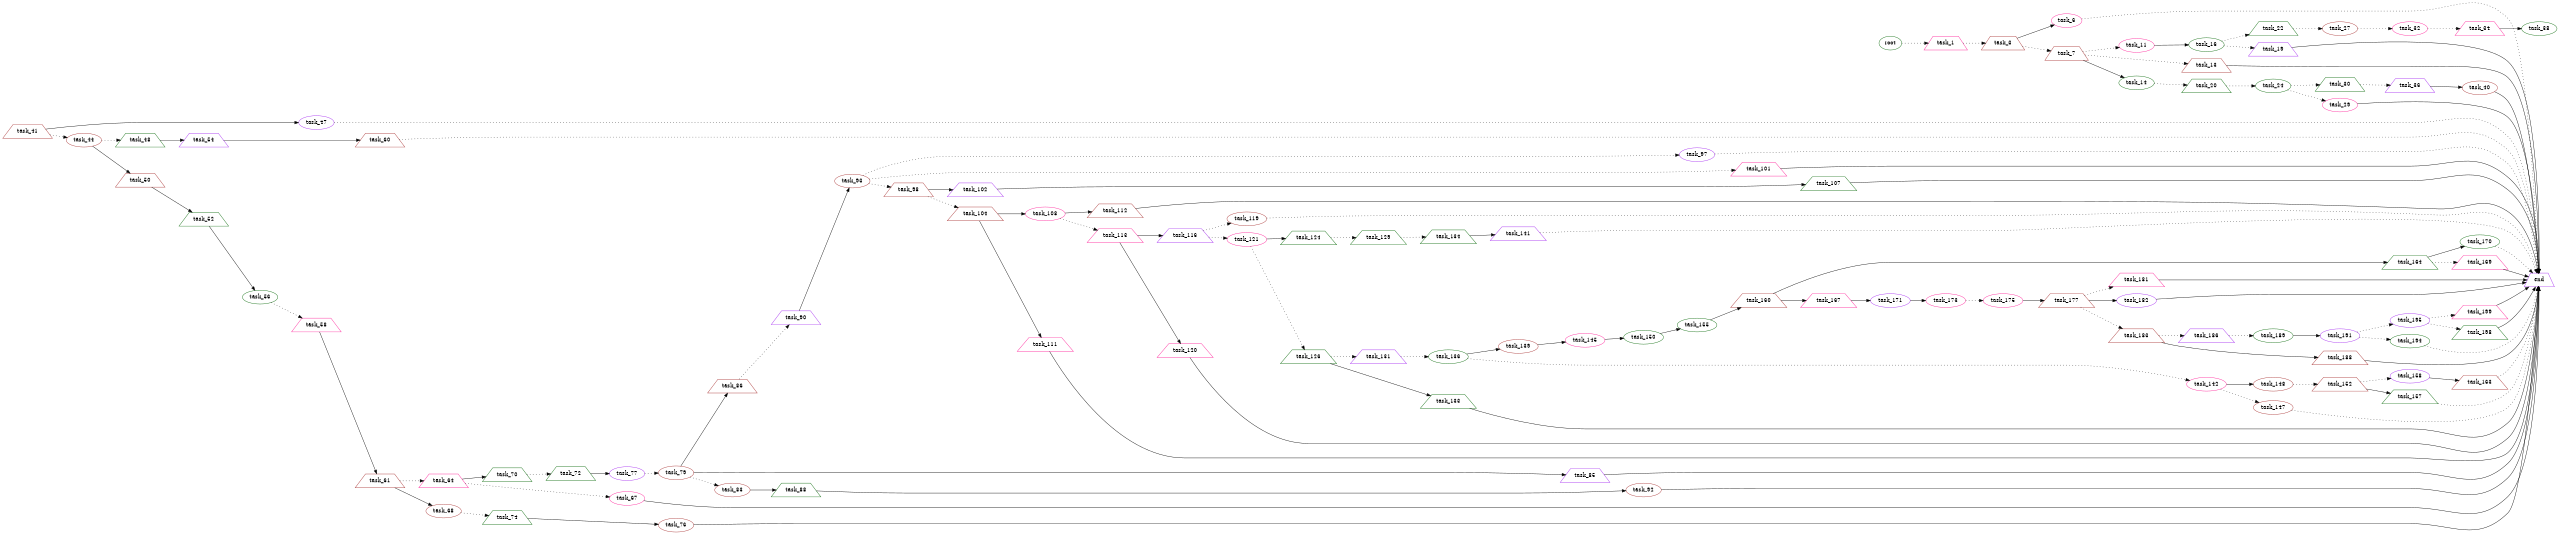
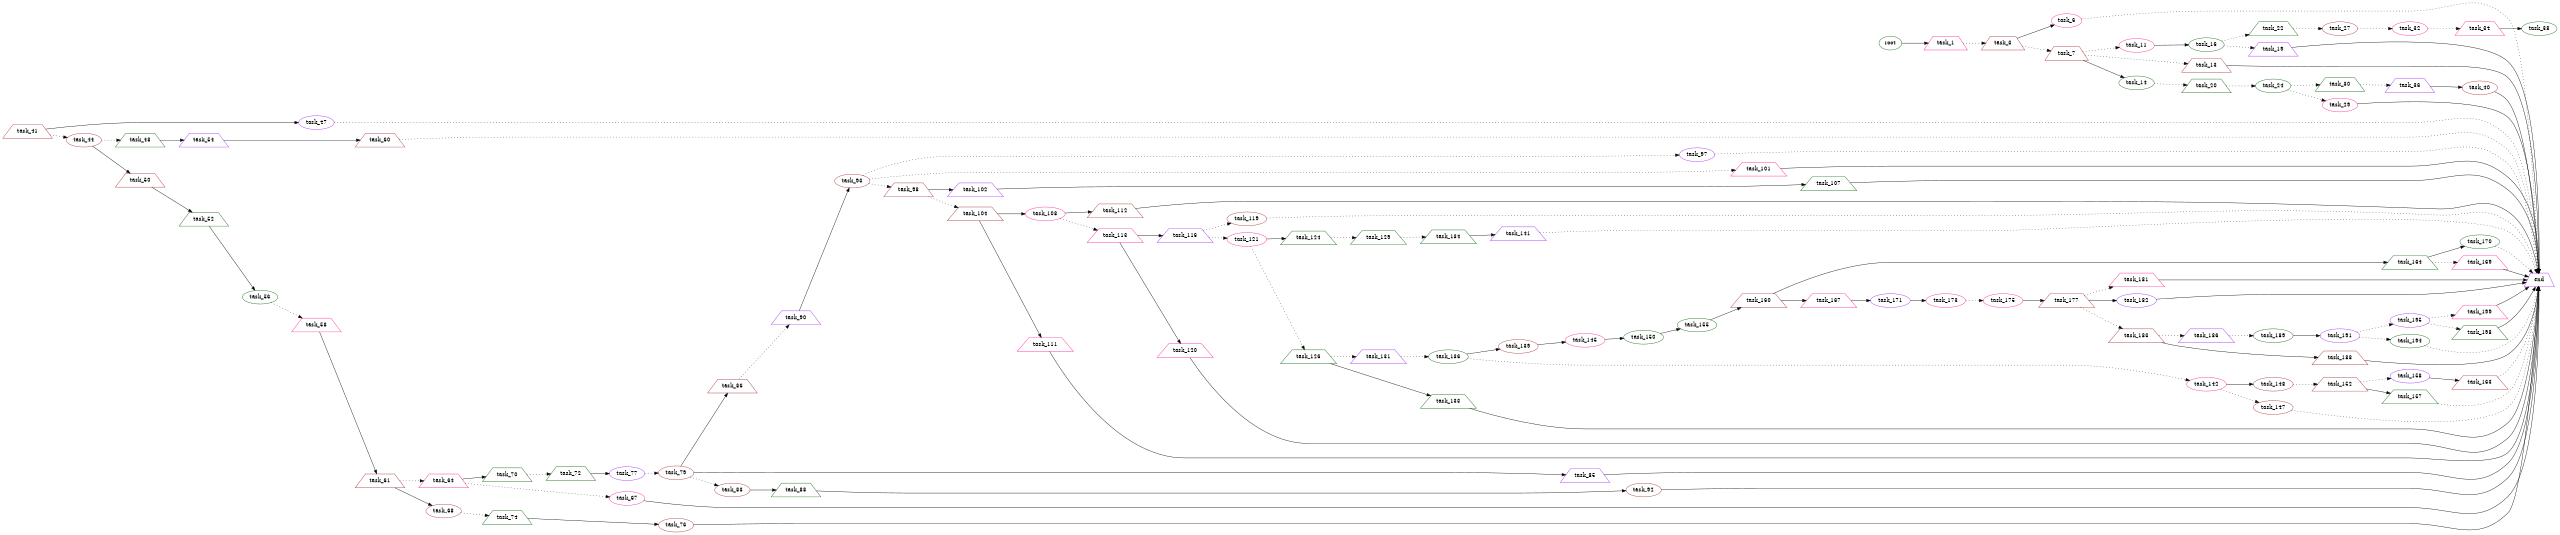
edge "root" -> "task_1": style dotted -> solid
